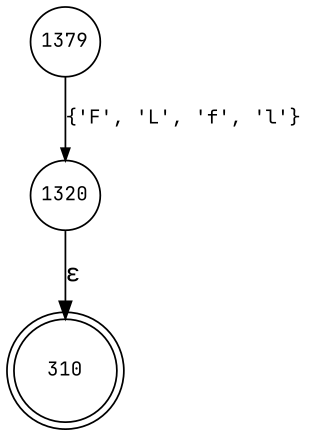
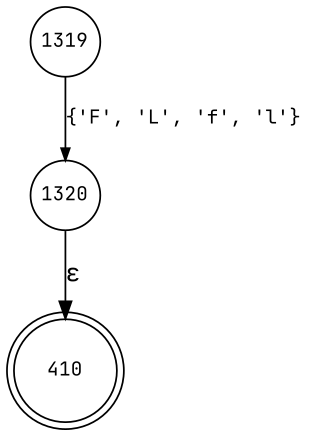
node "1379": label "1379" -> "1319"
node "310": label "310" -> "410"
